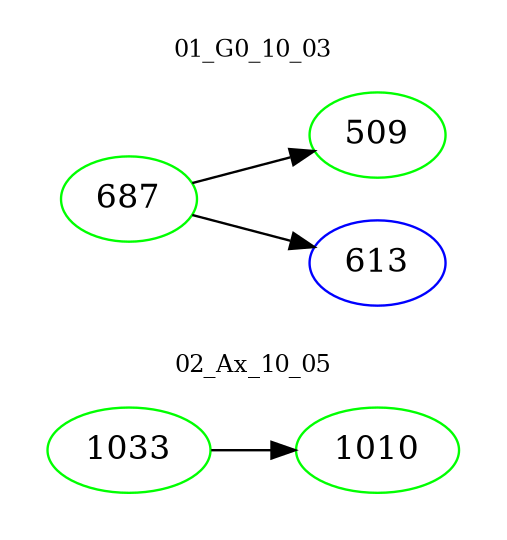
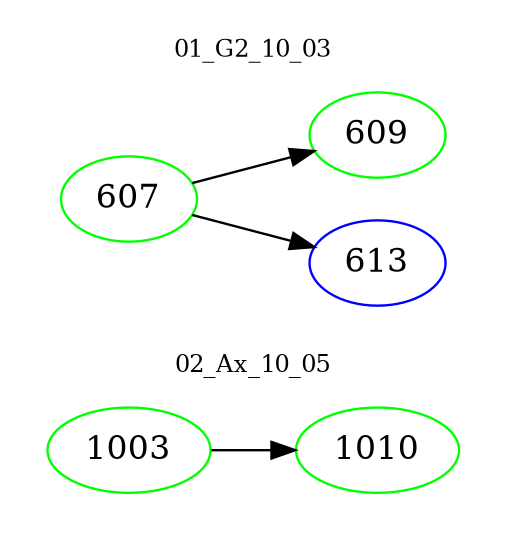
cluster "01_G0_10_03": label "01_G0_10_03" -> "01_G2_10_03"
node "509": label "509" -> "609"
node "687": label "687" -> "607"
node "1033": label "1033" -> "1003"
